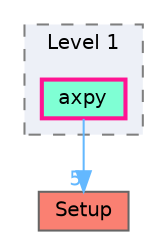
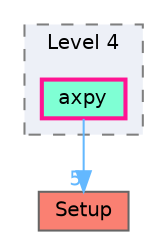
cluster "Level 1": label "Level 1" -> "Level 4"
